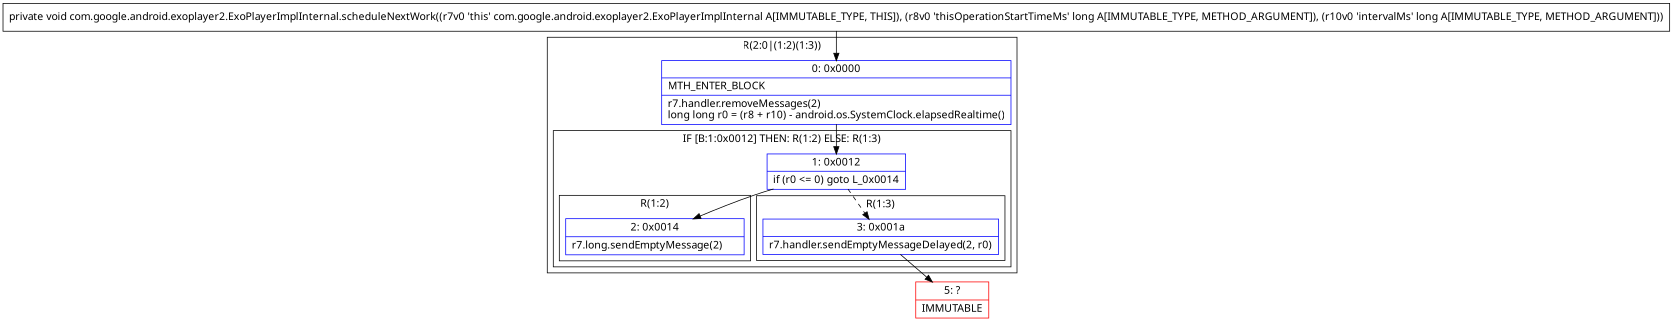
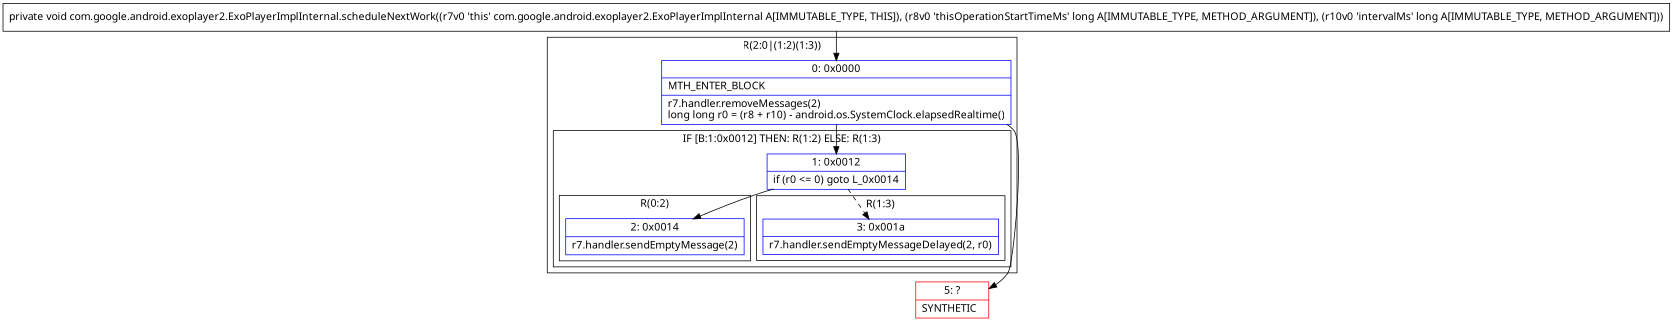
cluster "R(1:2)": label "R(1:2)" -> "R(0:2)"
node "2: 0x0014": text "r7.long.sendEmptyMessage(2)" -> "r7.handler.sendEmptyMessage(2)"
edge "3: 0x001a" -> "5: ?": now "0: 0x0000" -> "5: ?"
node "5: ?": text "IMMUTABLE" -> "SYNTHETIC"
